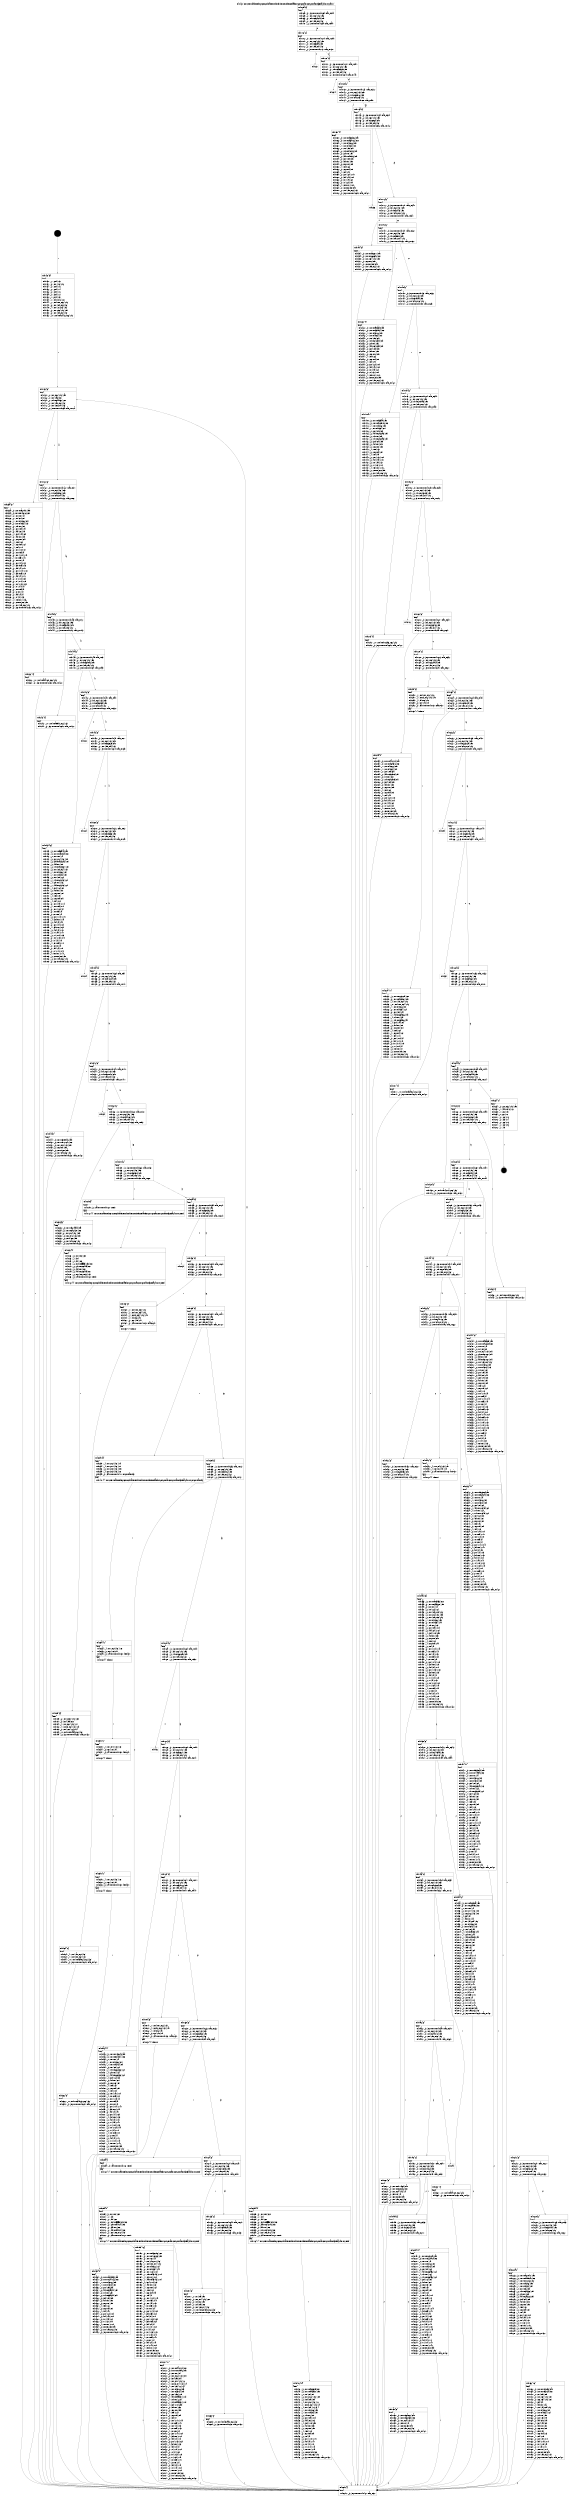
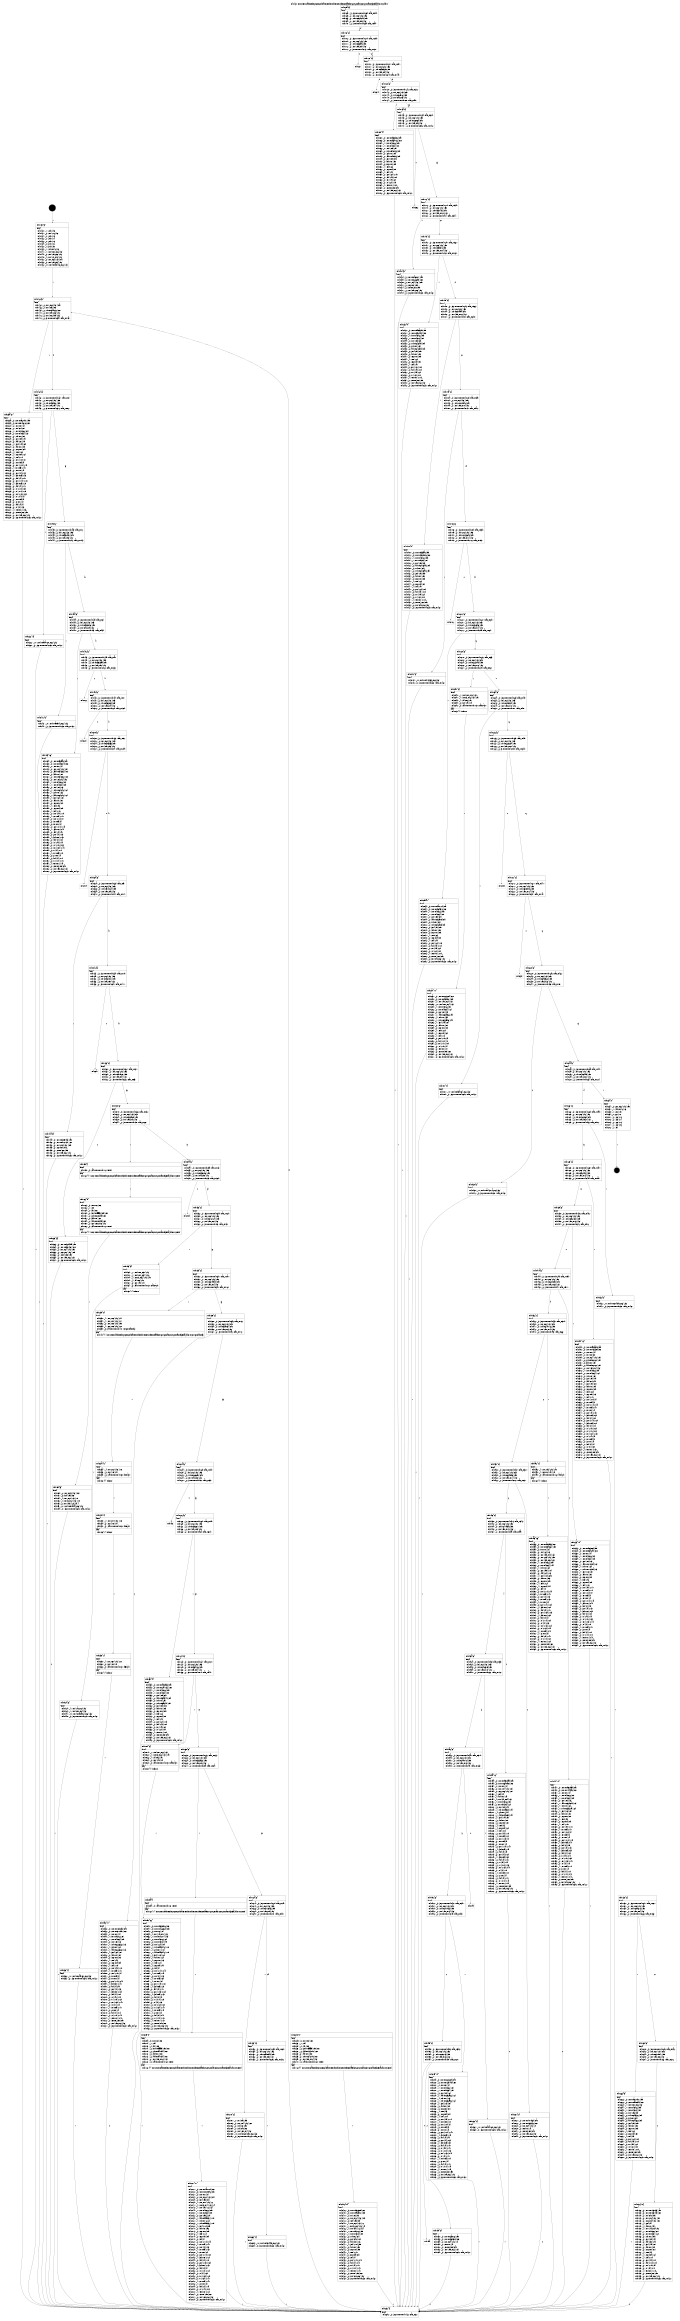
edge "0x401aa5 [153]" -> "0x40196e [28]": now "0x401952 [28]" -> "0x40196e [28]"
node "0x4019fa": added
